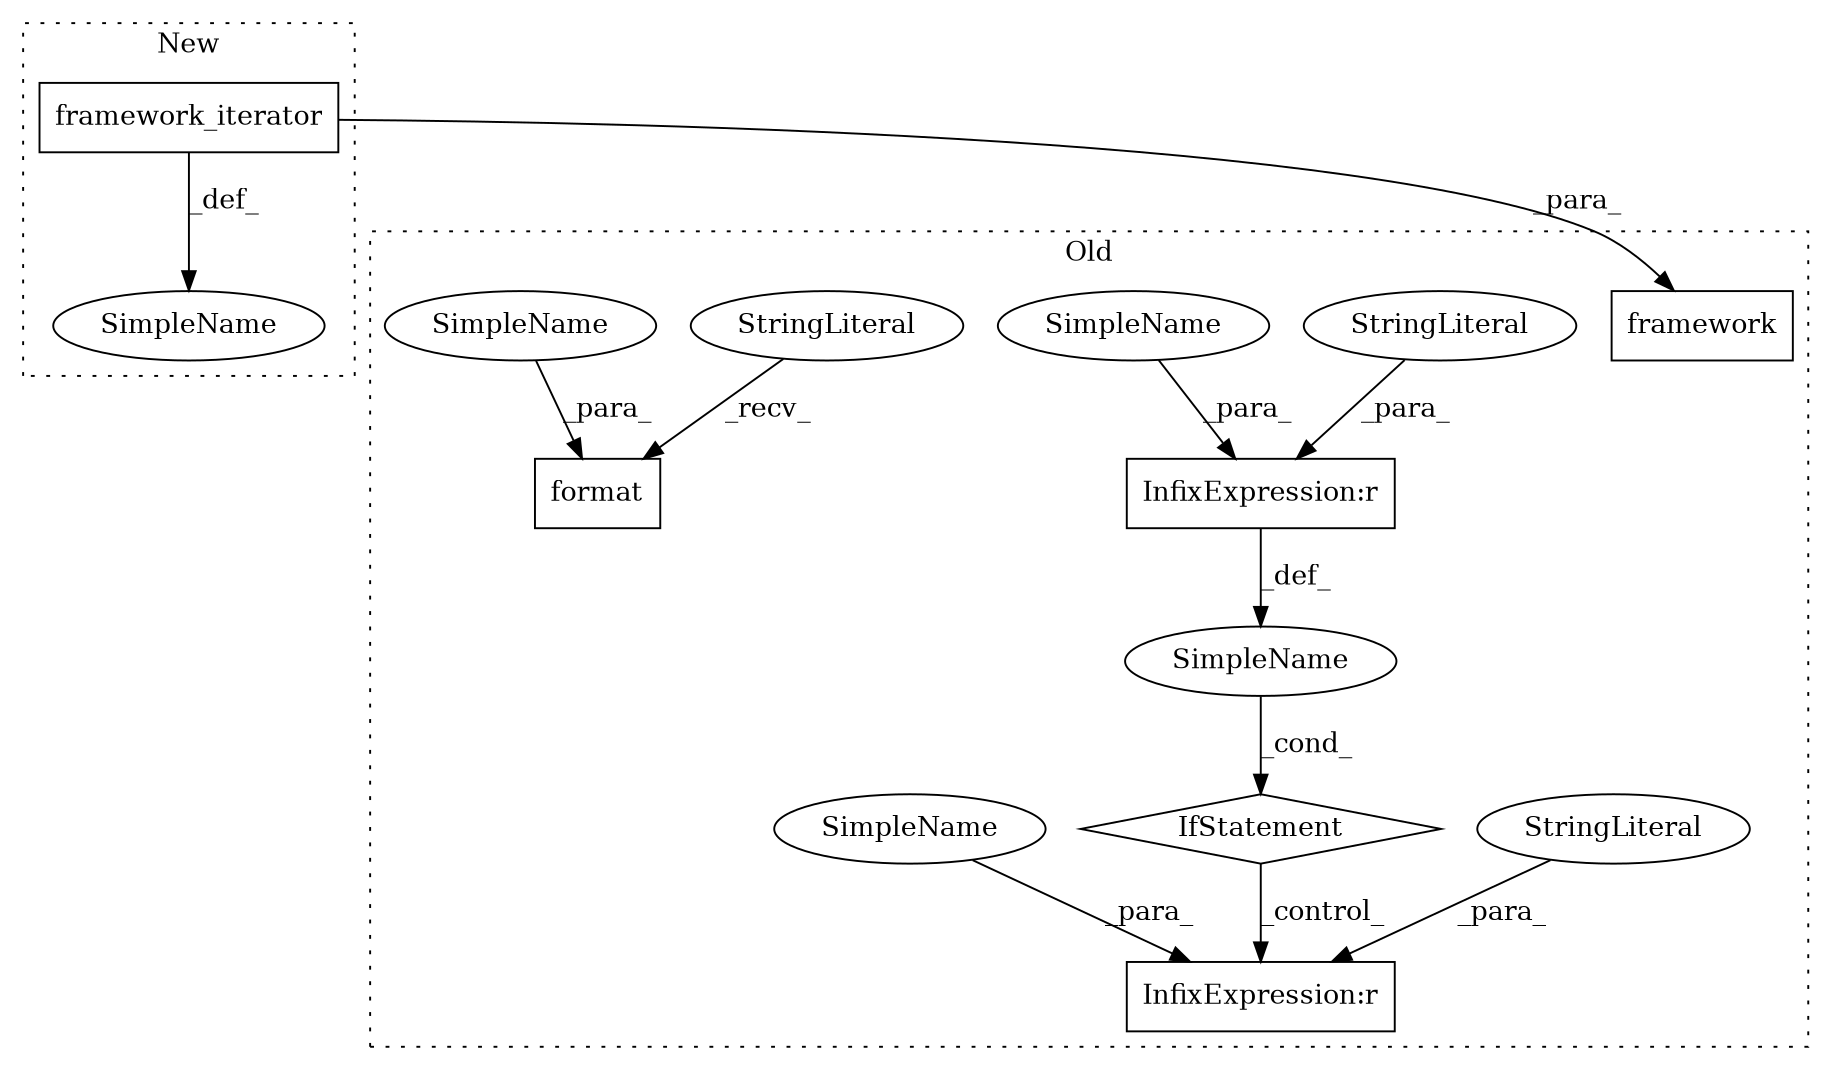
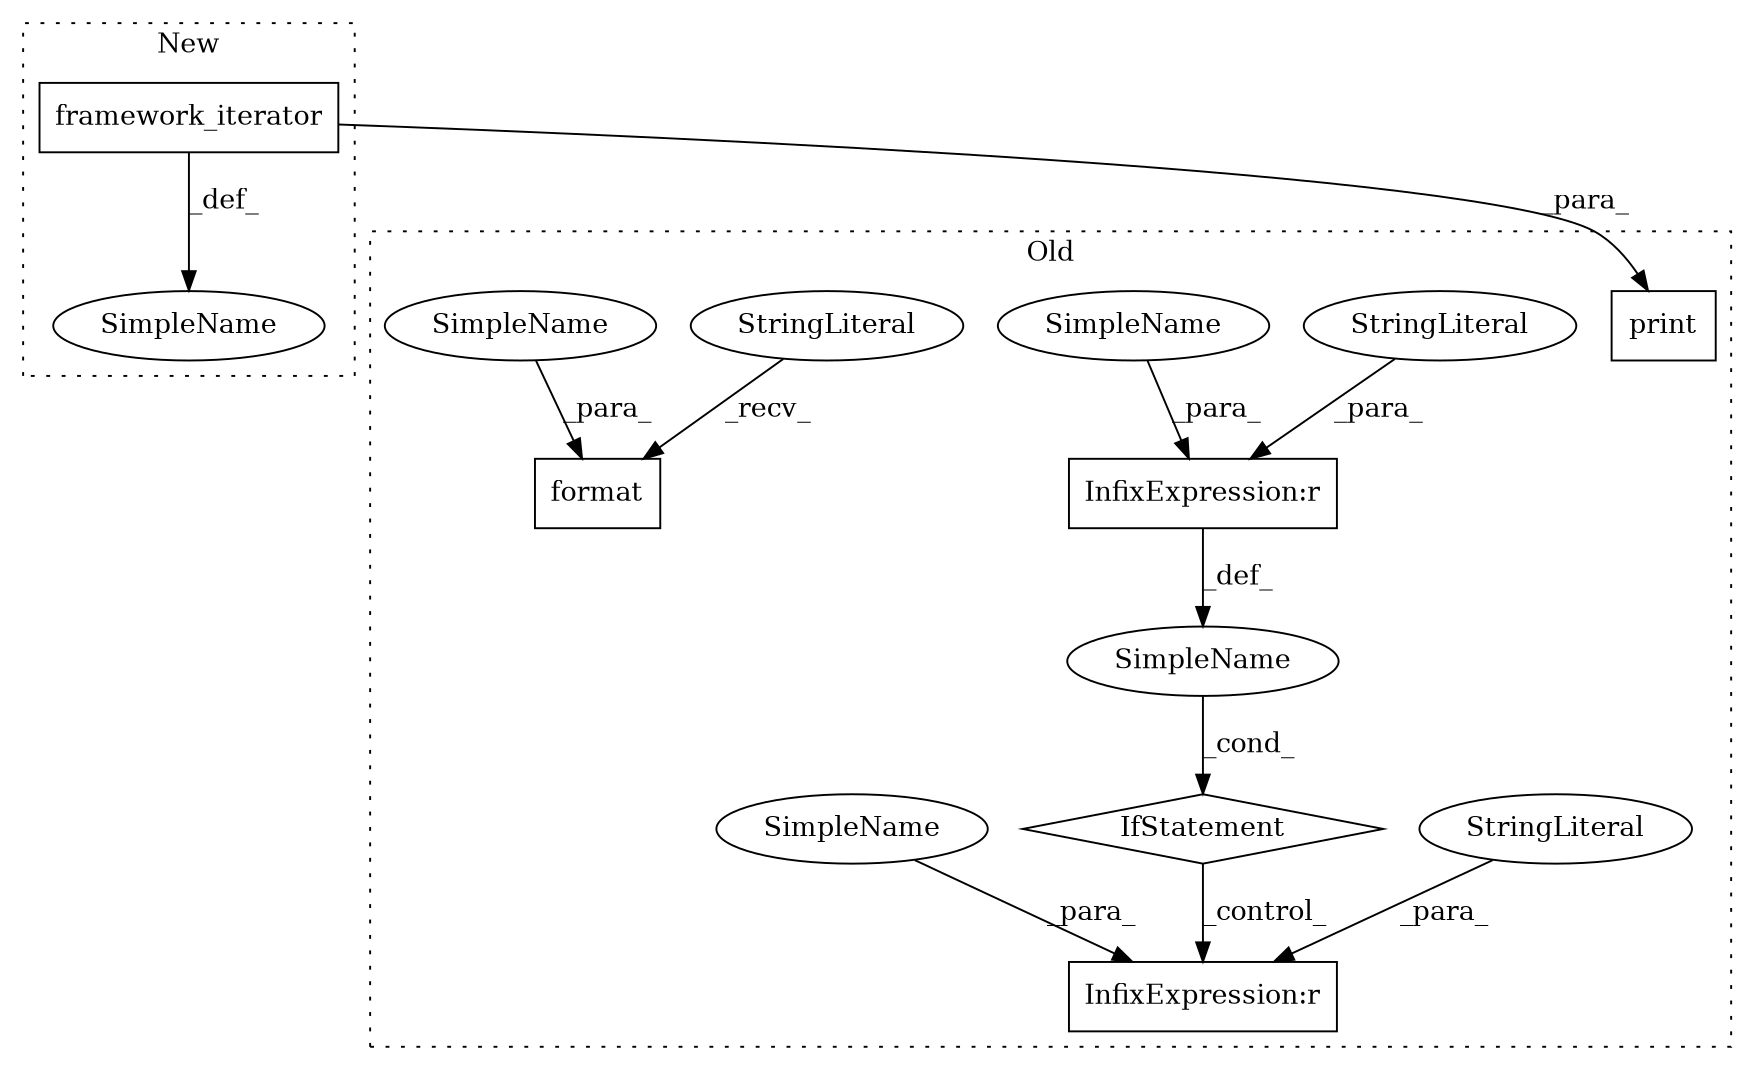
node "framework": label "framework" -> "print"
